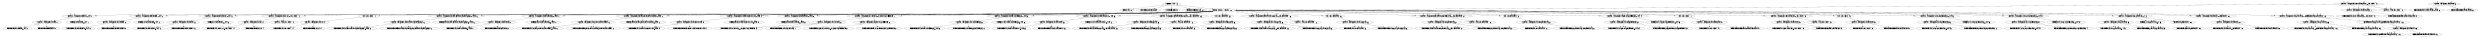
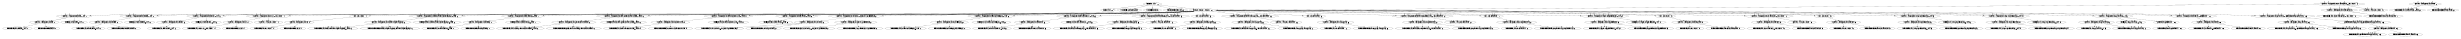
node "(FIELD_IDENTIFIER,destDir,destDir)": removed
